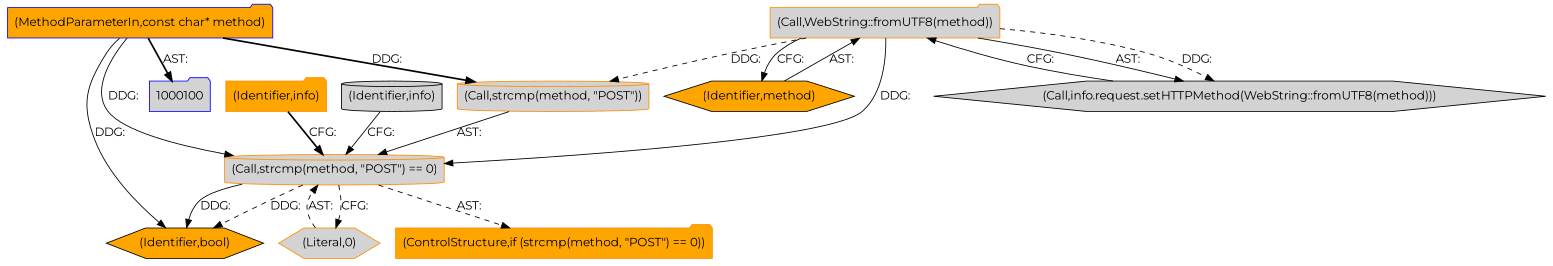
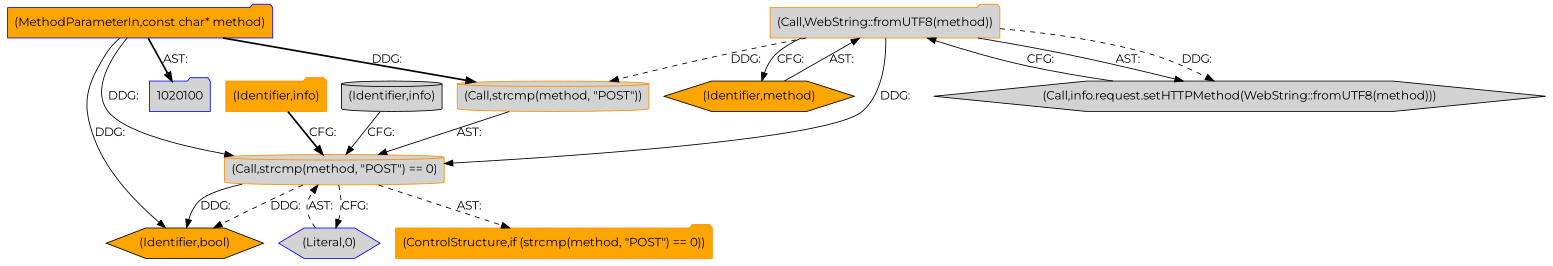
node "1000100": label "1000100" -> "1020100"
node "(Literal,0)": color darkorange -> blue
